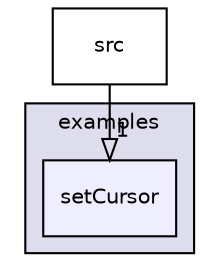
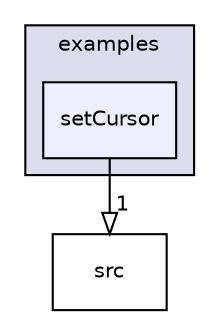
edge "src" -> "setCursor": reversed
